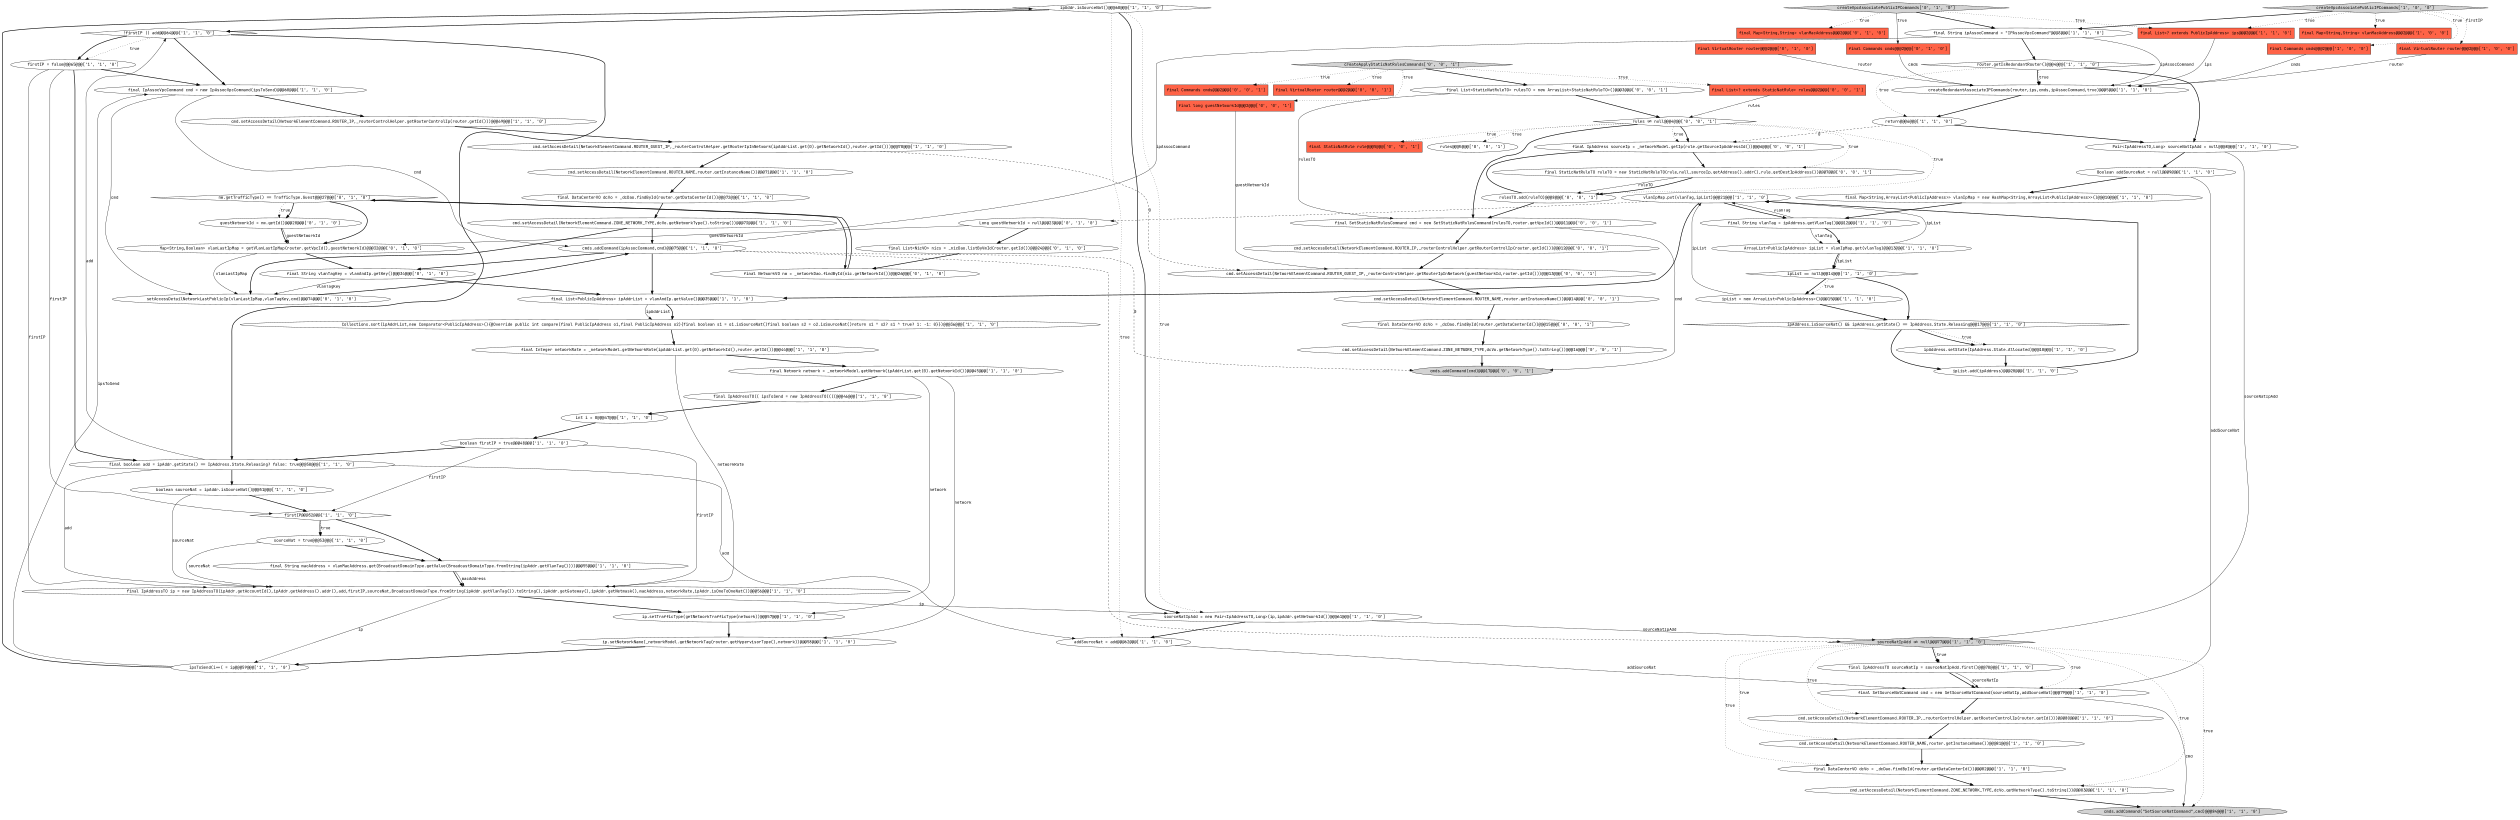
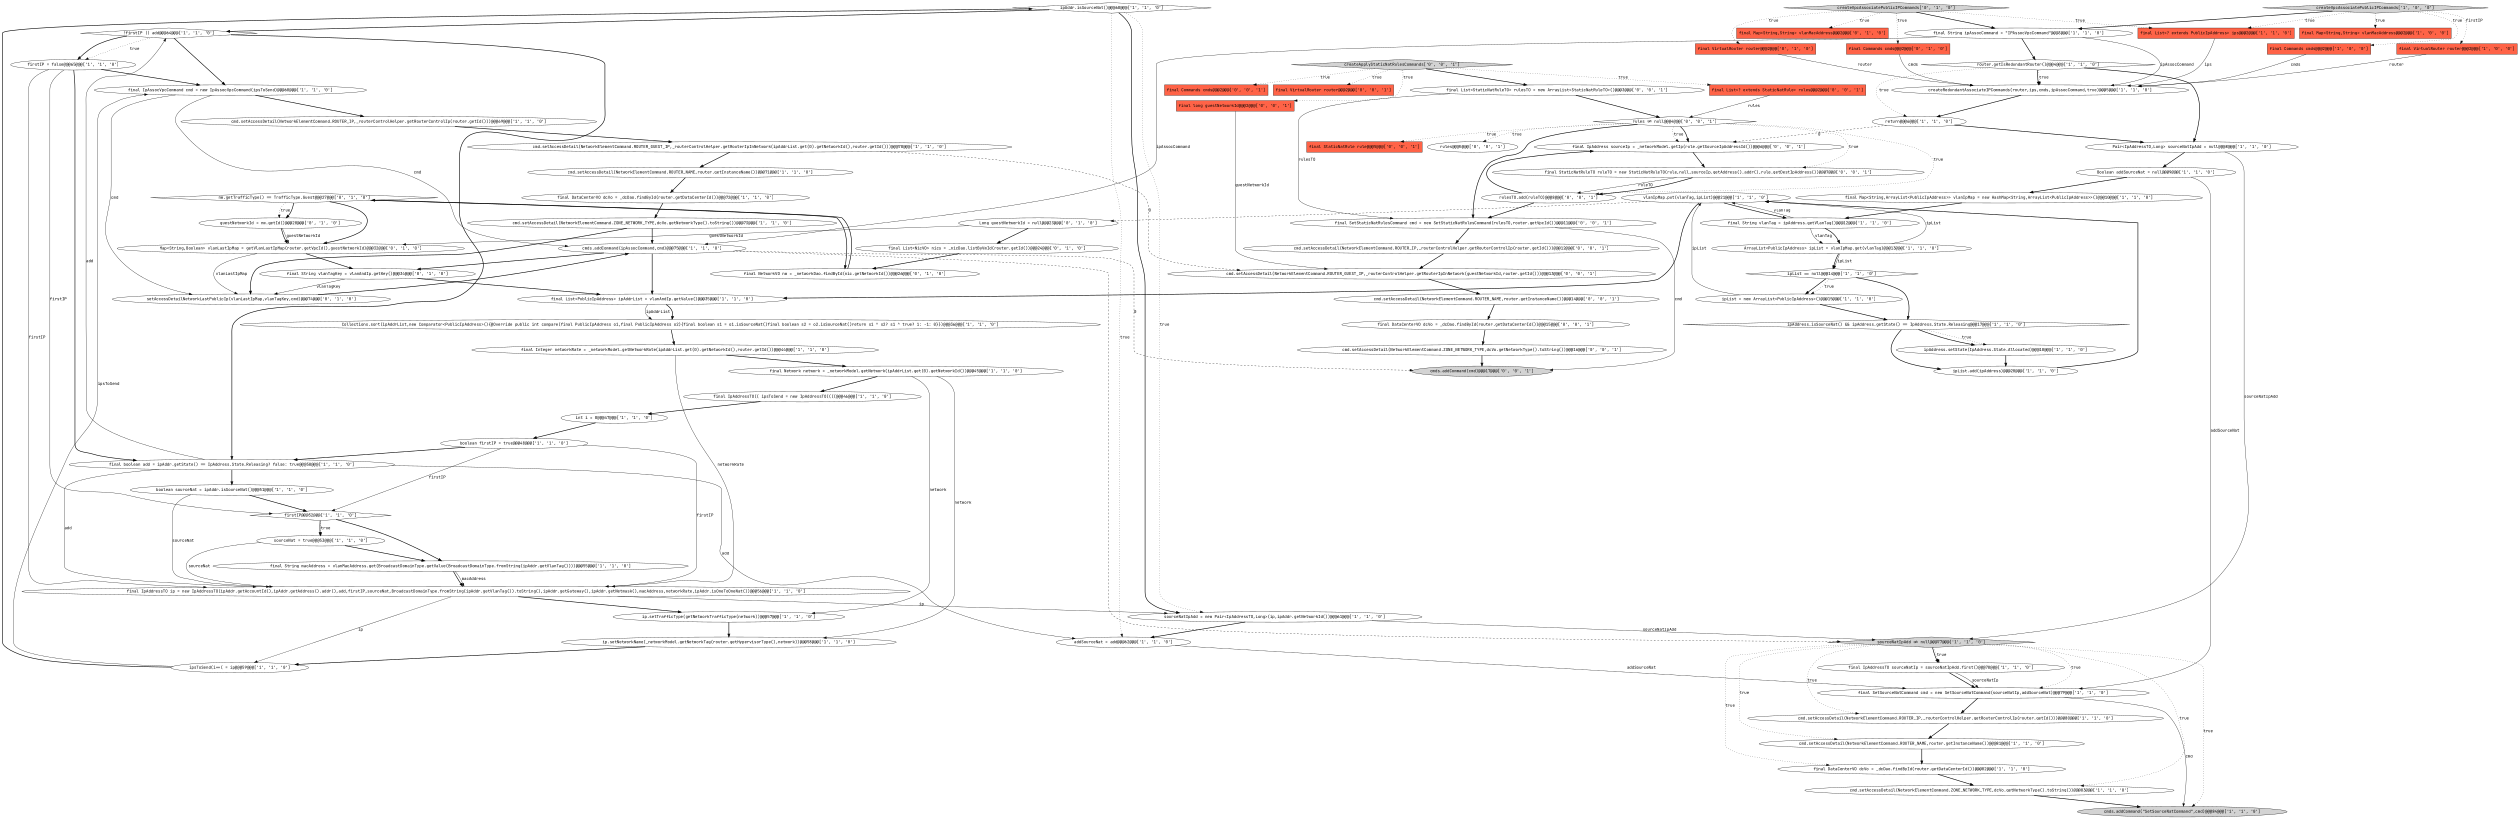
edge "createVpcAssociatePublicIPCommands['0', '1', '0']" -> "final VirtualRouter router@@@2@@@['0', '1', '0']": added, label "true"
edge "createVpcAssociatePublicIPCommands['0', '1', '0']" -> "final Commands cmds@@@2@@@['0', '1', '0']": style solid -> dotted
